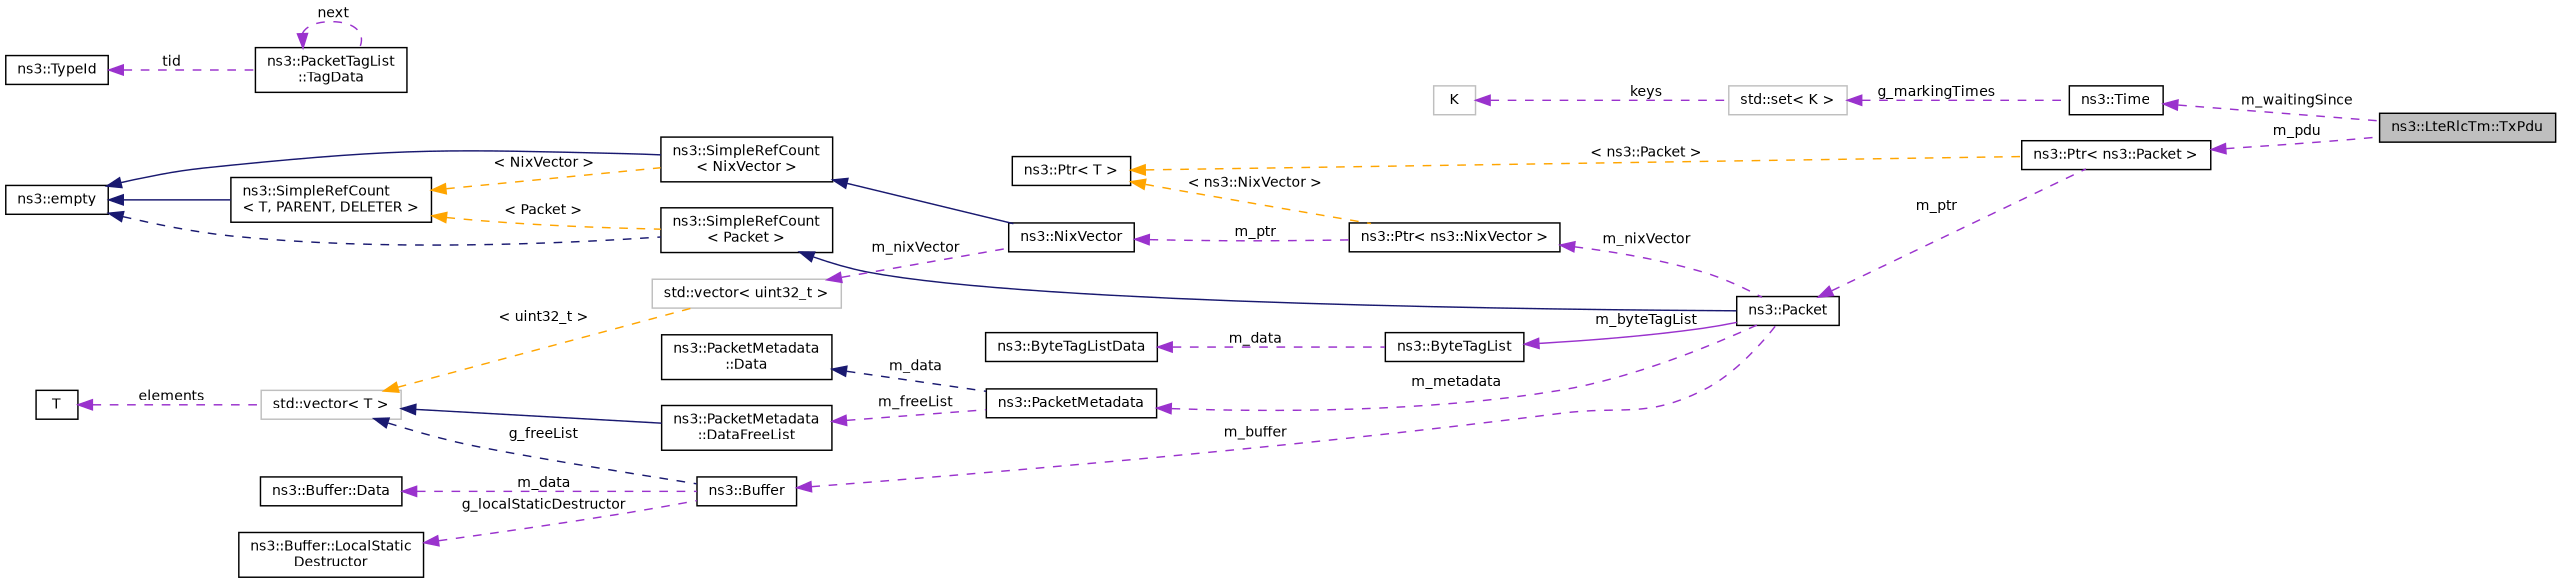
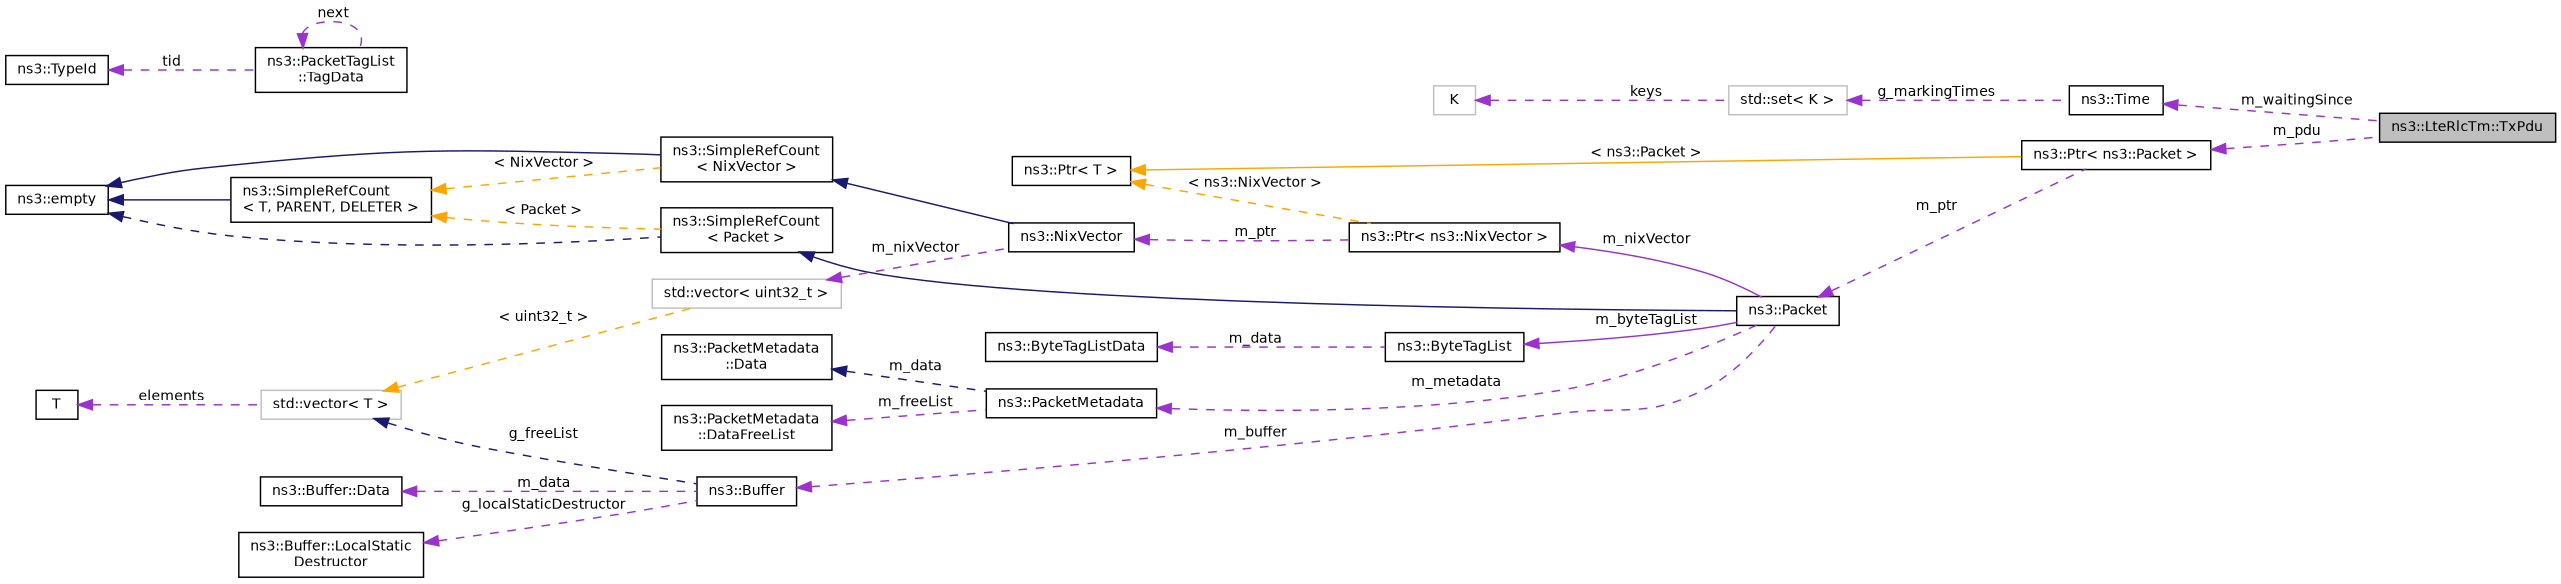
edge "ns3::Ptr< ns3::Packet >" -> "ns3::Ptr< T >": style dashed -> solid
edge "ns3::Packet" -> "ns3::Ptr< ns3::NixVector >": style dashed -> solid
edge "ns3::PacketMetadata ::DataFreeList" -> "std::vector< T >": removed
